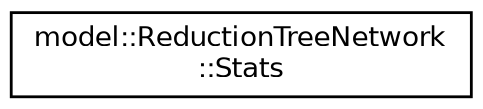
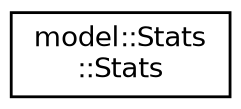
node "model::ReductionTreeNetwork ::Stats": label "model::ReductionTreeNetwork ::Stats" -> "model::Stats ::Stats"
